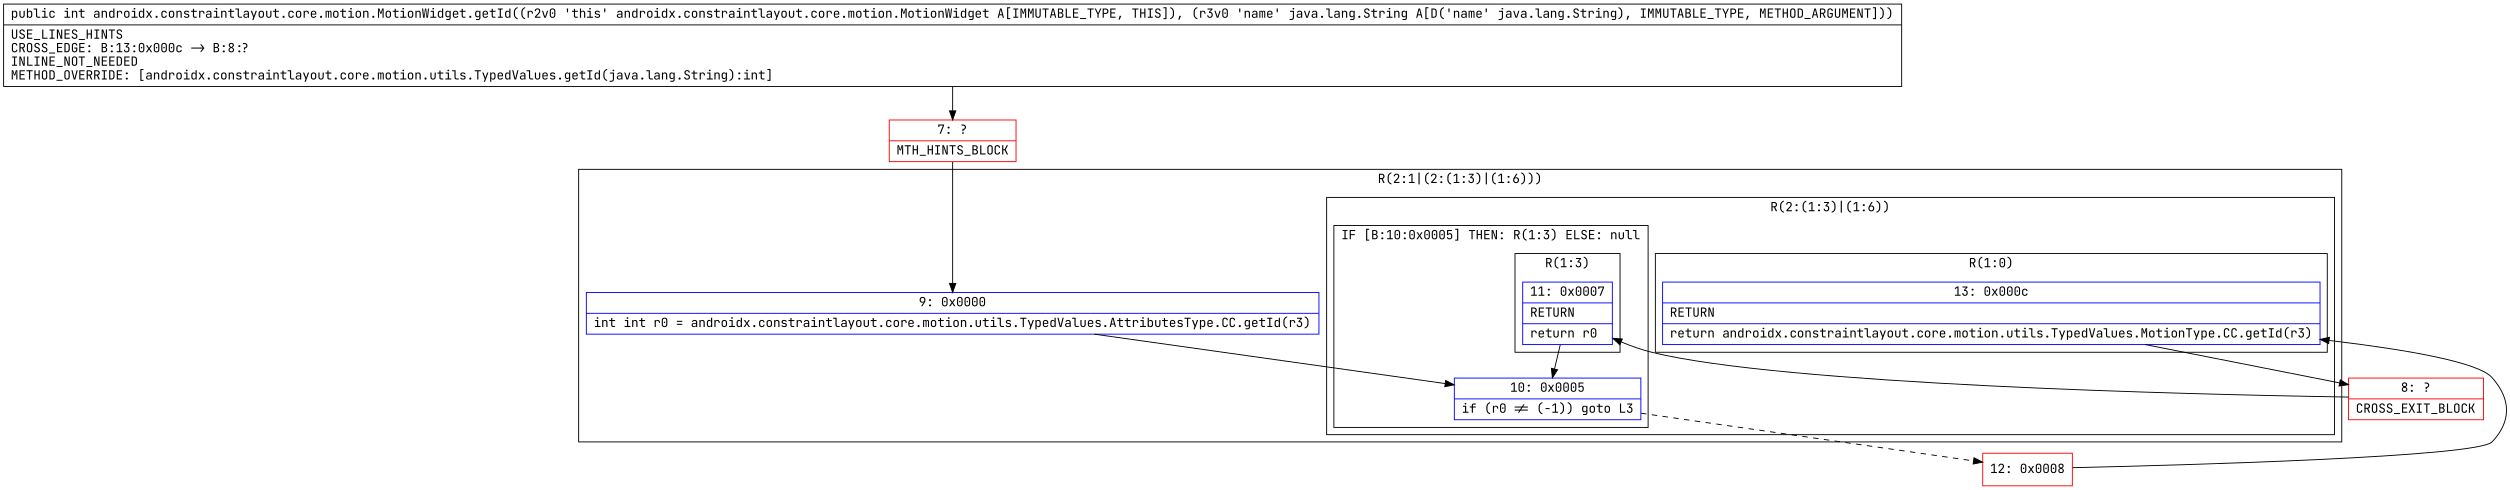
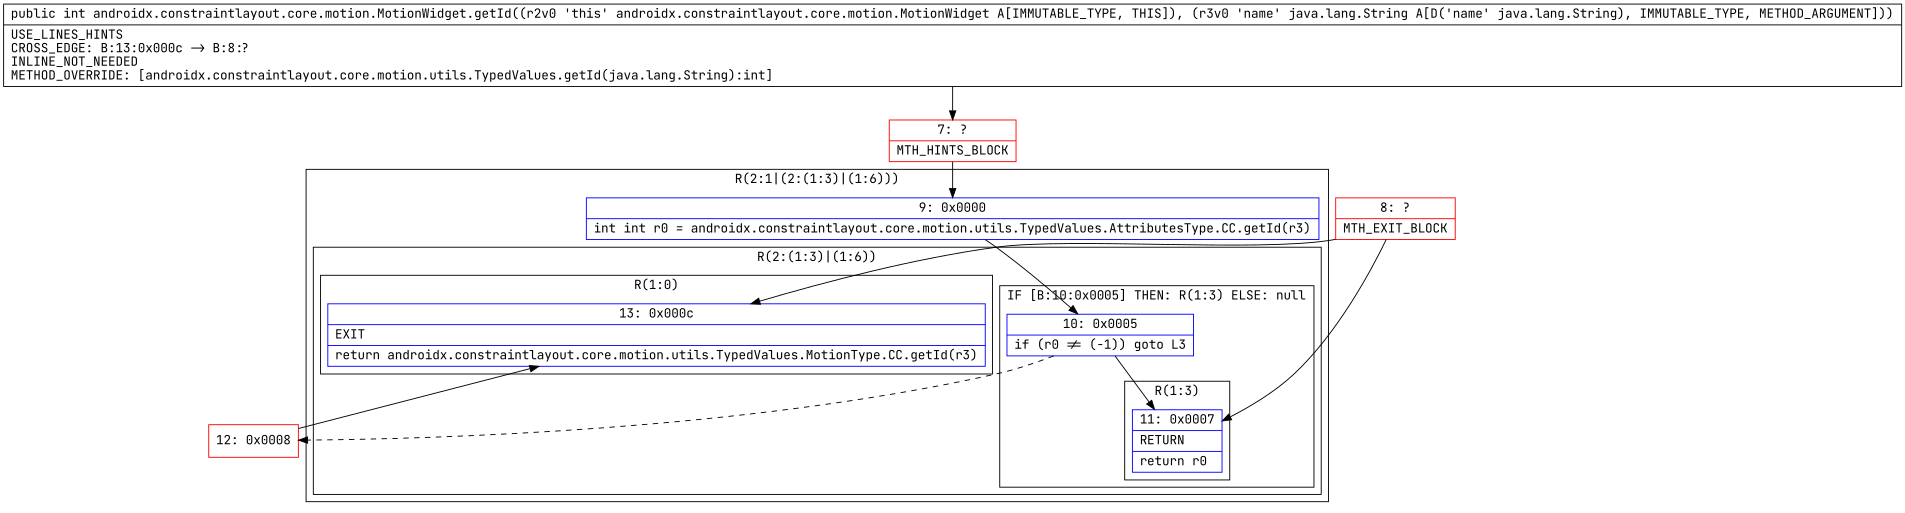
node "13: 0x000c": text "RETURN" -> "EXIT"
edge "11: 0x0007" -> "10: 0x0005": reversed
edge "13: 0x000c" -> "8: ?": reversed
node "8: ?": text "CROSS_EXIT_BLOCK" -> "MTH_EXIT_BLOCK"
